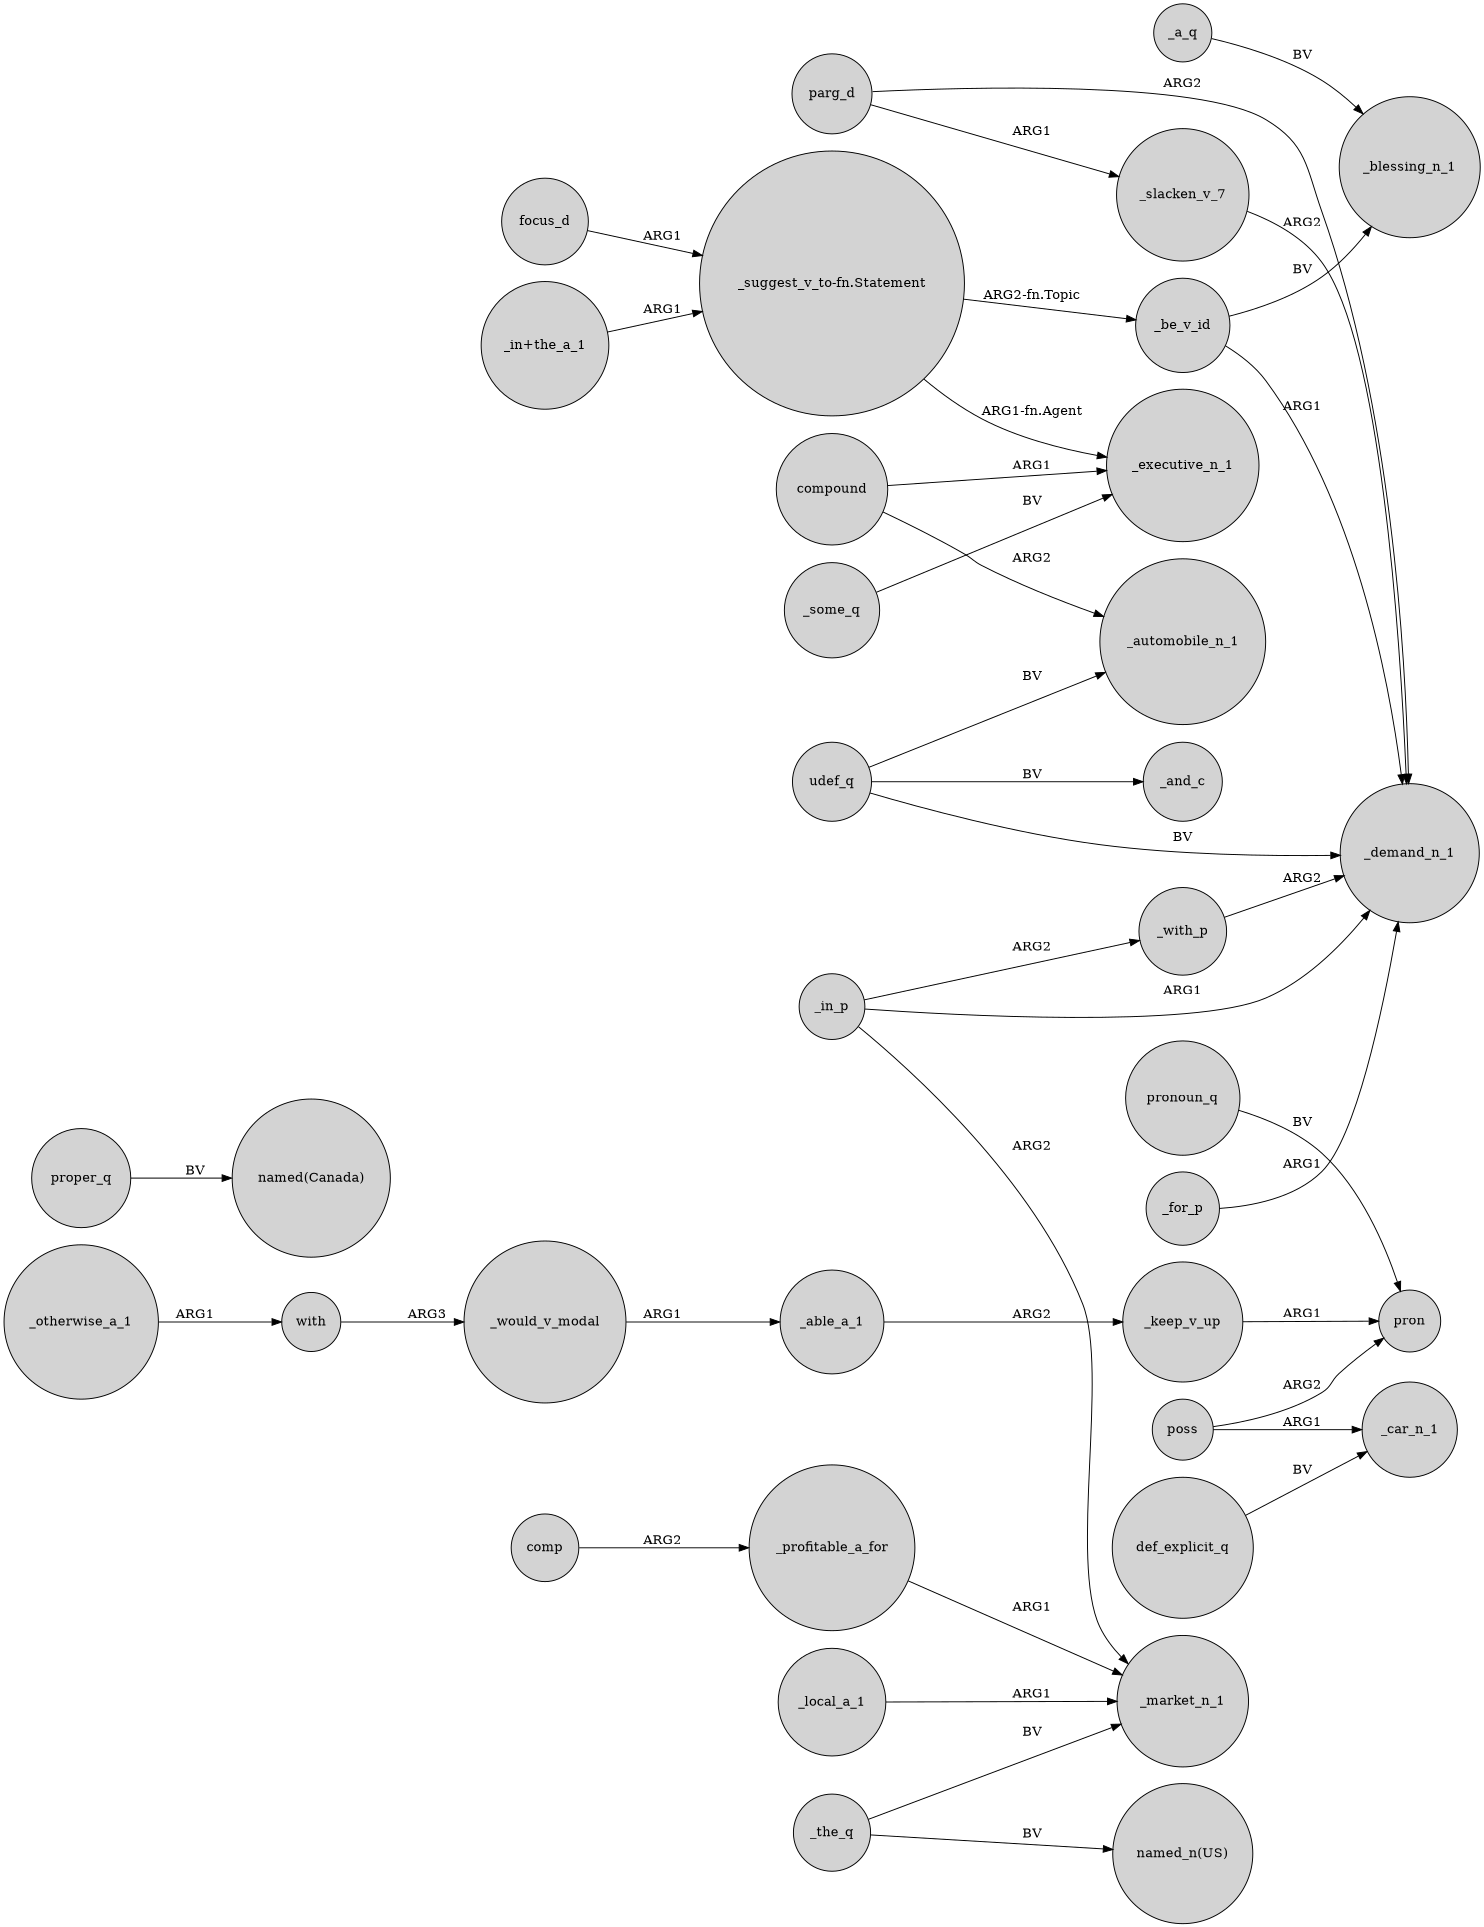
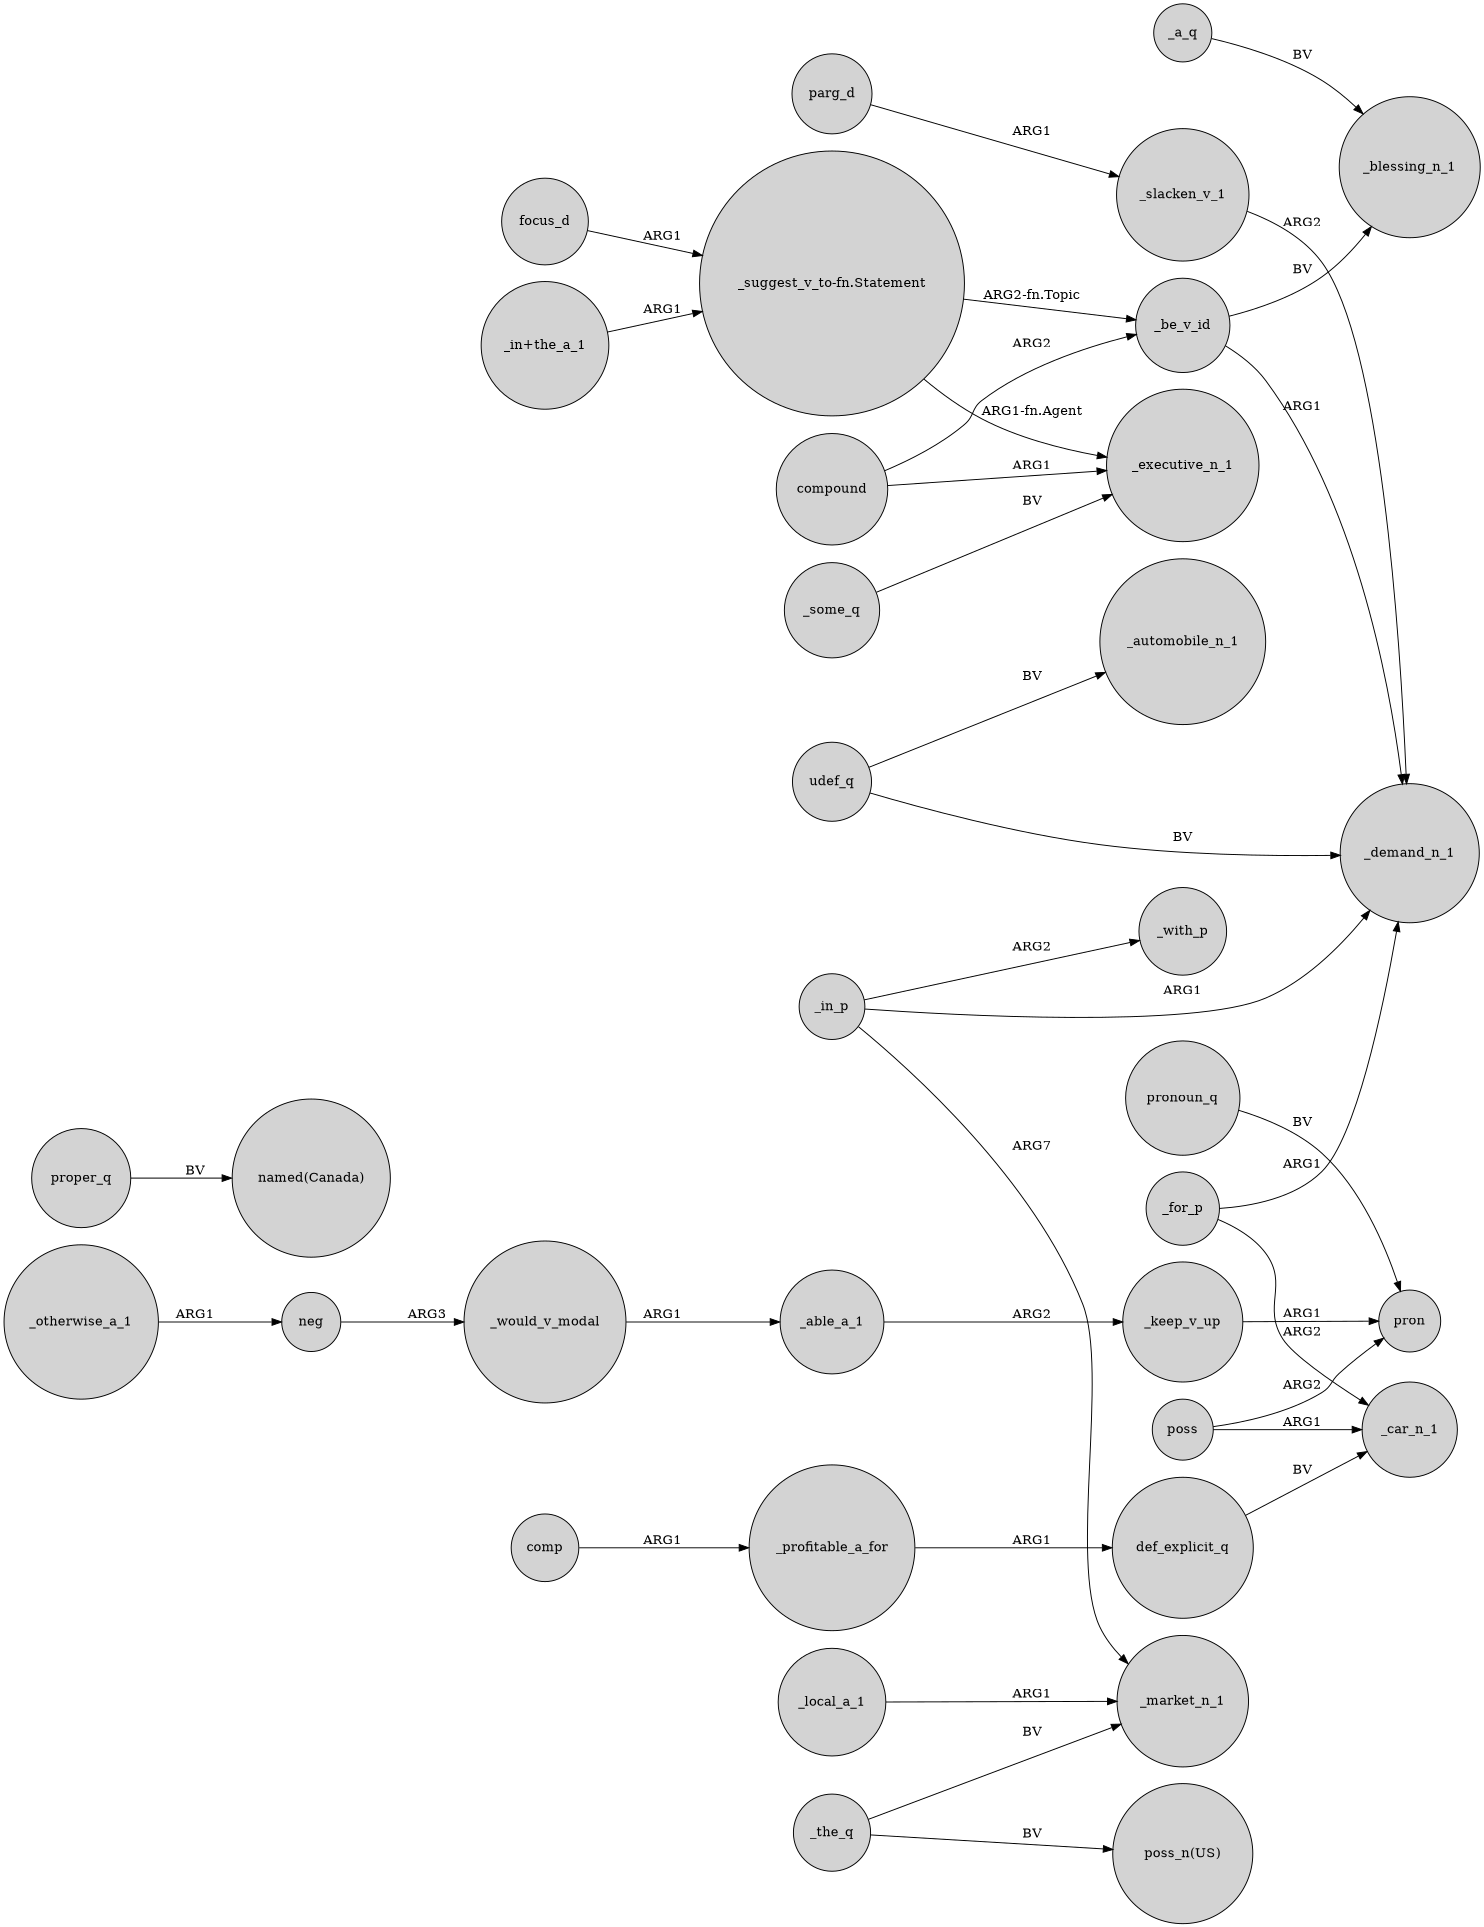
node "_slacken_v_7": label "_slacken_v_7" -> "_slacken_v_1"
edge "parg_d" -> "_demand_n_1": removed, label "ARG2"
edge "compound" -> "_automobile_n_1": now "compound" -> "_be_v_id"
node "_and_c": removed
edge "_with_p" -> "_demand_n_1": removed, label "ARG2"
edge "_in_p" -> "_market_n_1": label "ARG2" -> "ARG7"
edge "_for_p" -> "_car_n_1": added, label "ARG2"
node "with": label "with" -> "neg"
edge "comp" -> "_profitable_a_for": label "ARG2" -> "ARG1"
edge "_profitable_a_for" -> "_market_n_1": now "_profitable_a_for" -> "def_explicit_q"
node "named_n(US)": label "named_n(US)" -> "poss_n(US)"
